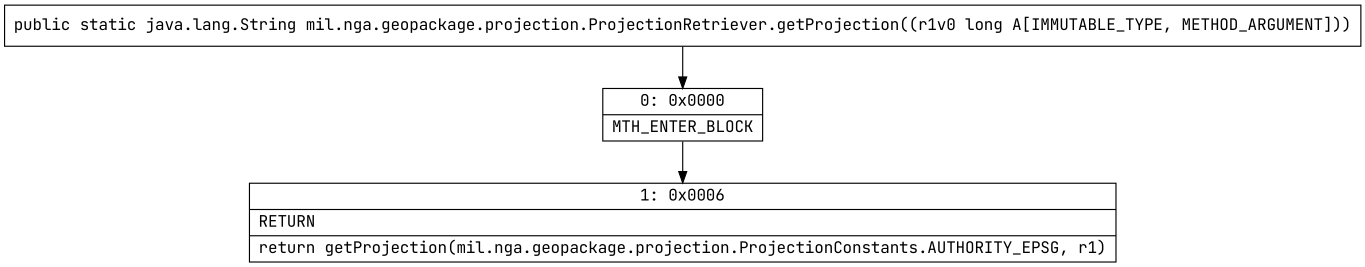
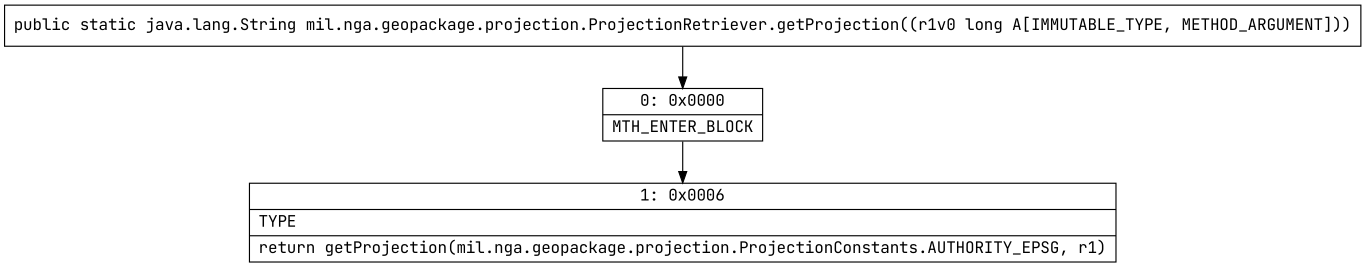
node "1: 0x0006": text "RETURN" -> "TYPE"
